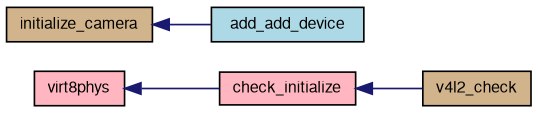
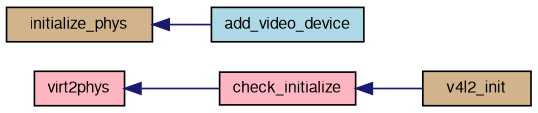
node "initialize_camera": label "initialize_camera" -> "initialize_phys"
node "add_add_device": label "add_add_device" -> "add_video_device"
node "virt8phys": label "virt8phys" -> "virt2phys"
node "v4l2_check": label "v4l2_check" -> "v4l2_init"
